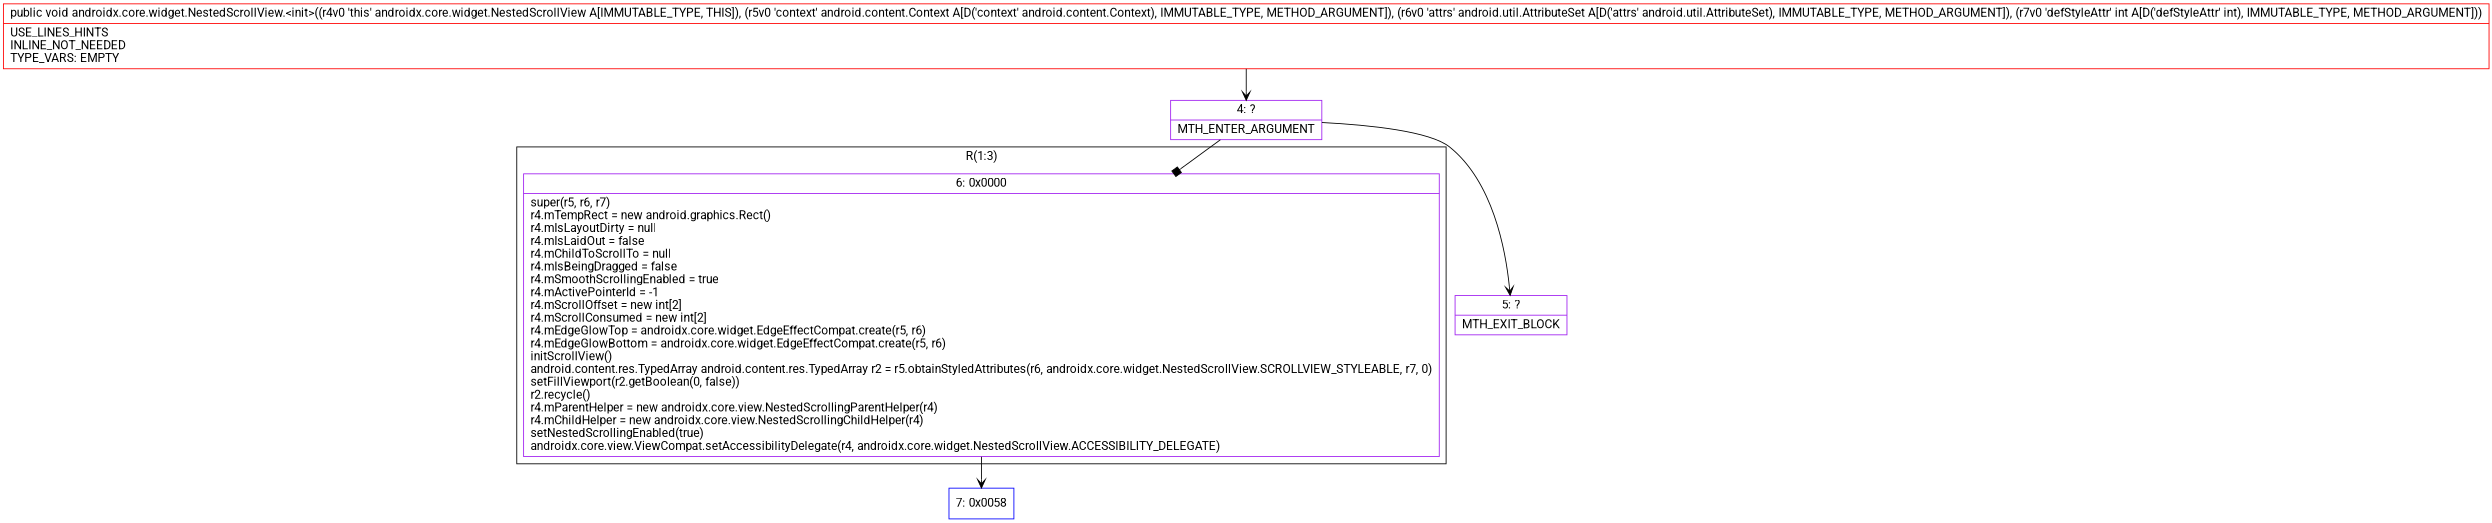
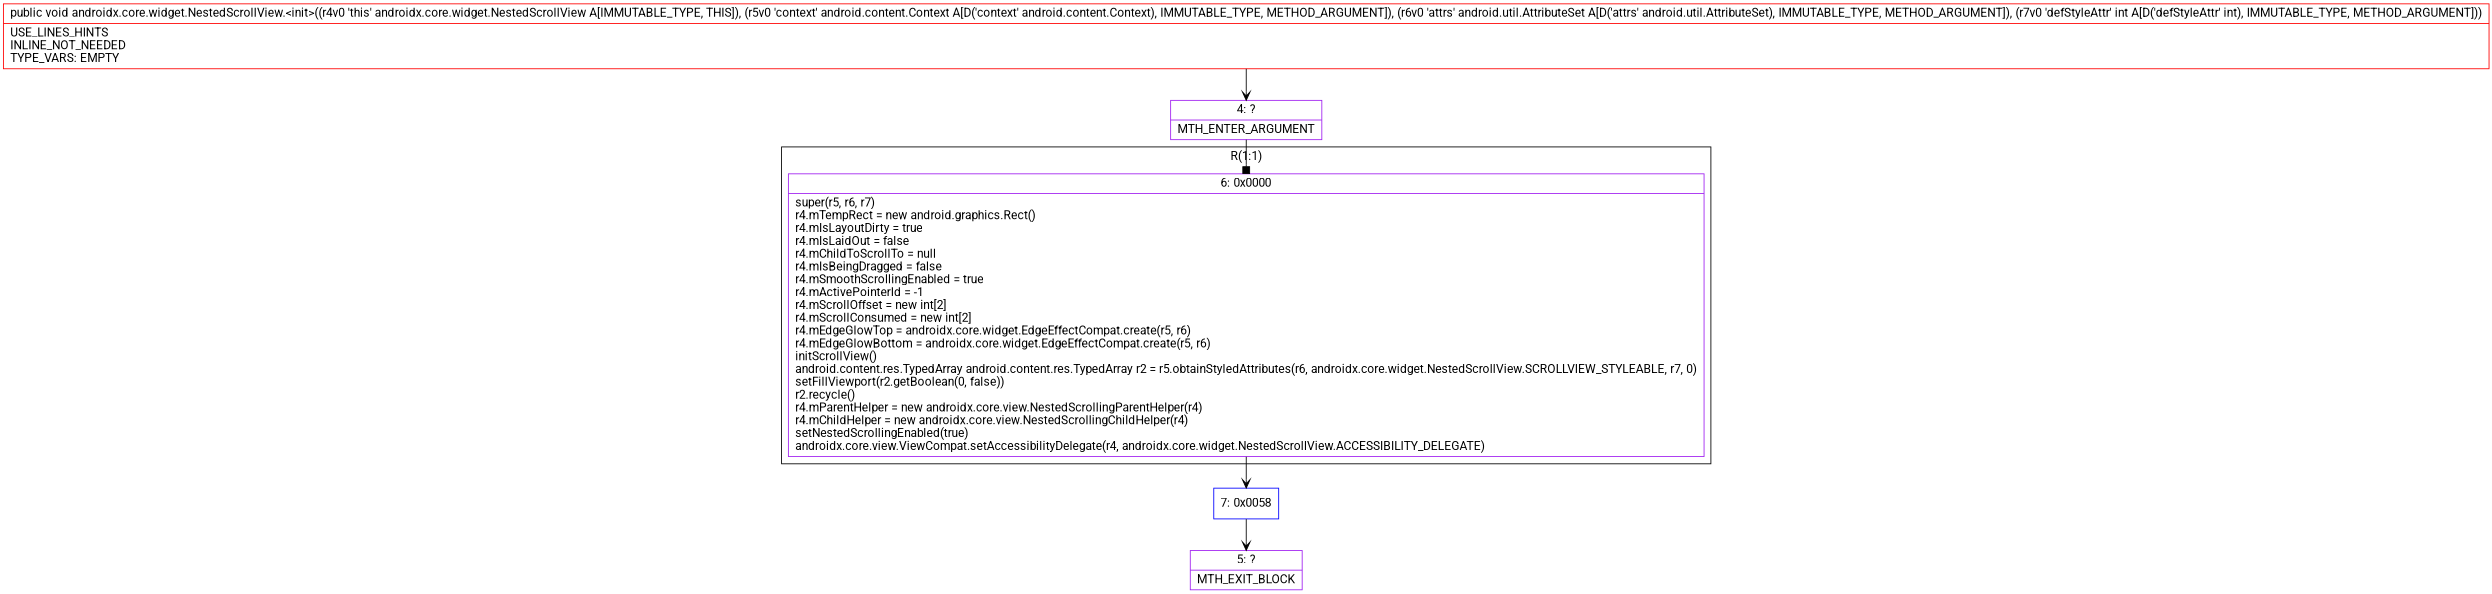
edge "4: ?" -> "5: ?": now "7: 0x0058" -> "5: ?"
cluster "R(1:3)": label "R(1:3)" -> "R(1:1)"
node "6: 0x0000": text "r4.mIsLayoutDirty = null" -> "r4.mIsLayoutDirty = true"
